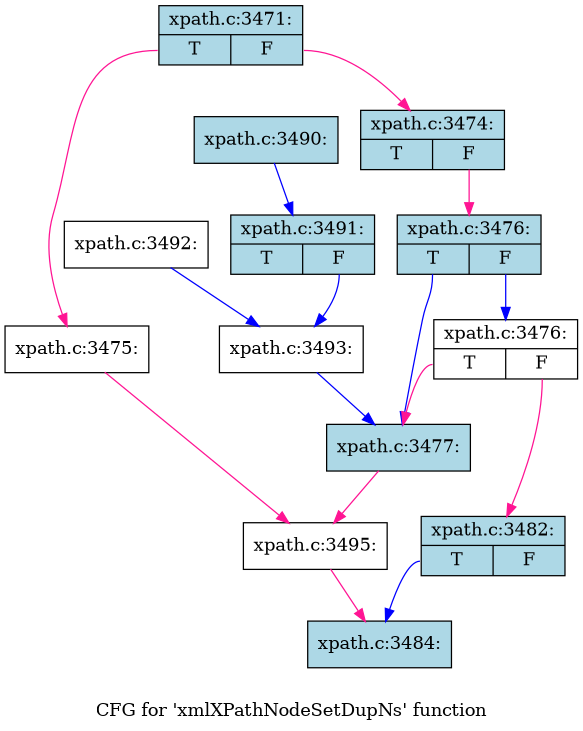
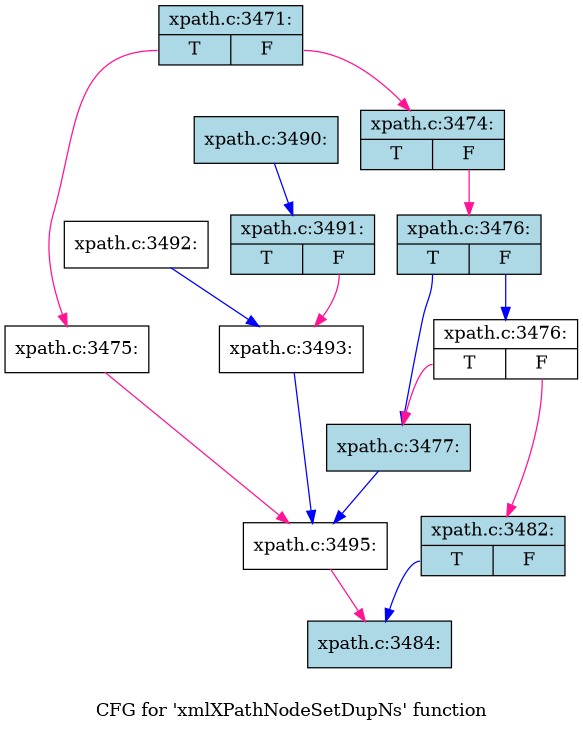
edge "xpath.c:3491:" -> "xpath.c:3493:": color blue -> deeppink
edge "xpath.c:3493:" -> "xpath.c:3477:": now "xpath.c:3493:" -> "xpath.c:3495:"
edge "xpath.c:3477:" -> "xpath.c:3495:": color deeppink -> blue
